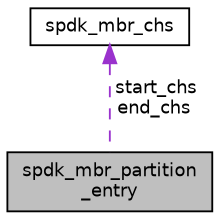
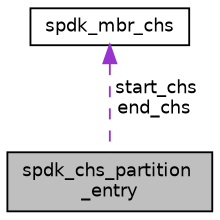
node "spdk_mbr_partition _entry": label "spdk_mbr_partition _entry" -> "spdk_chs_partition _entry"
